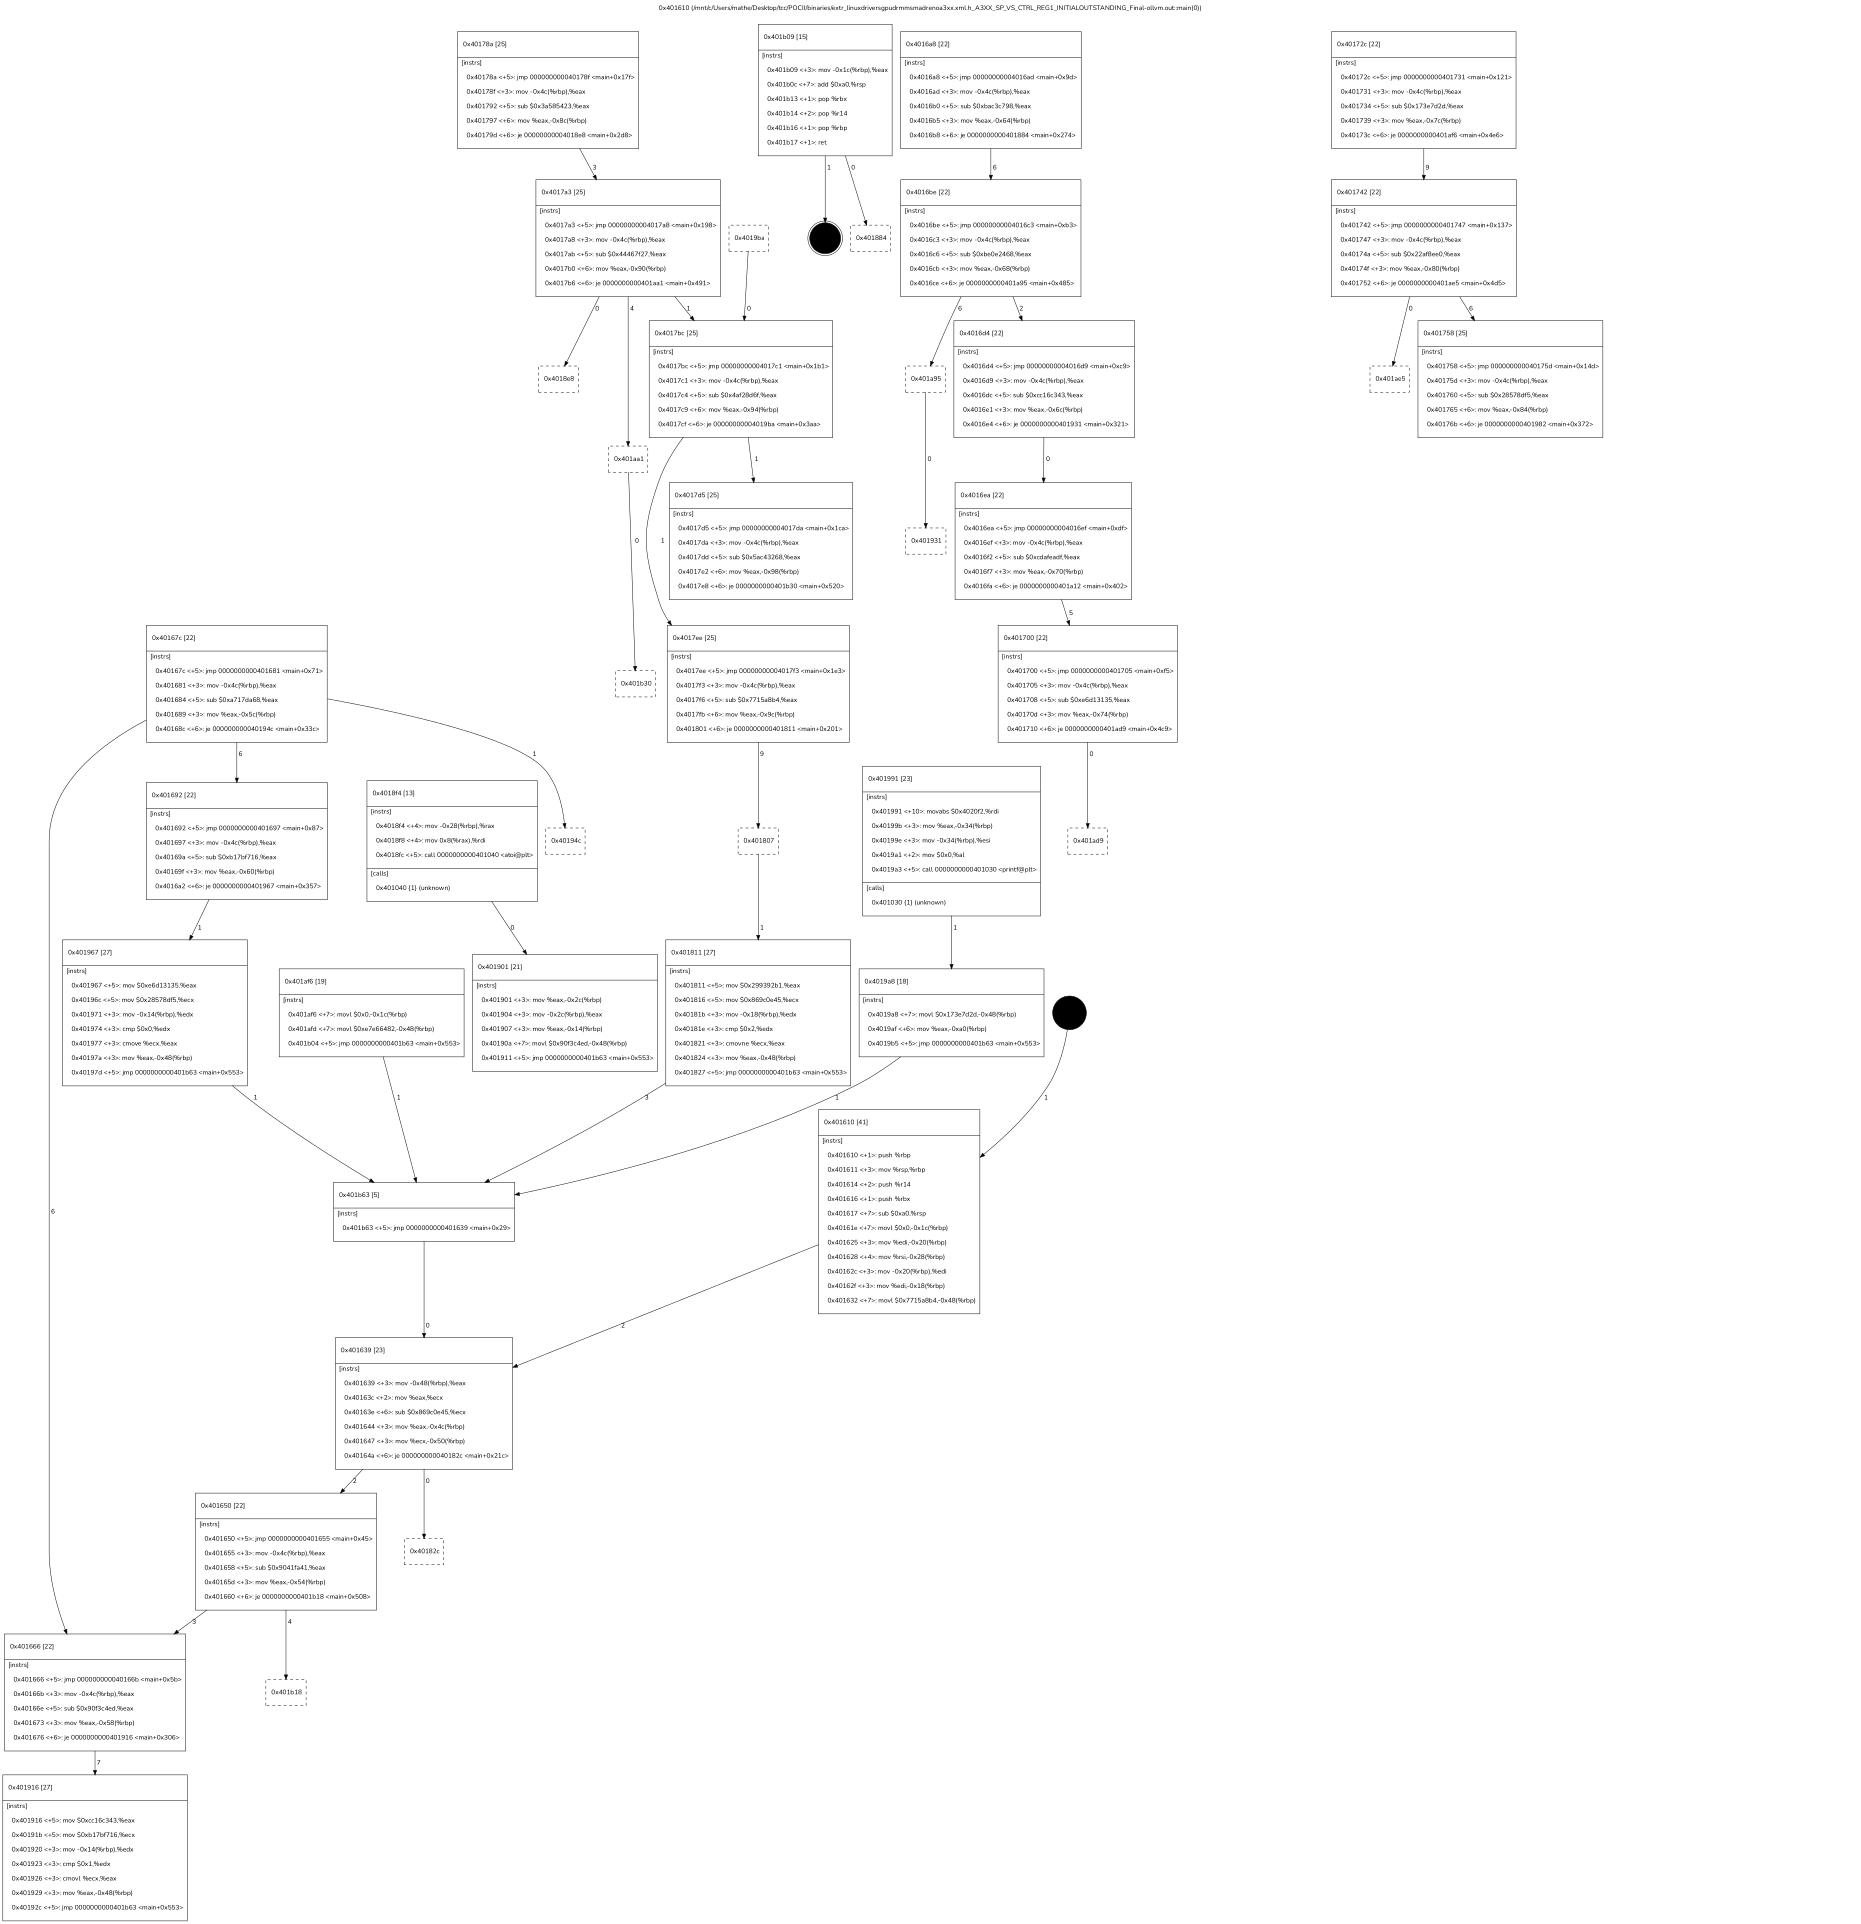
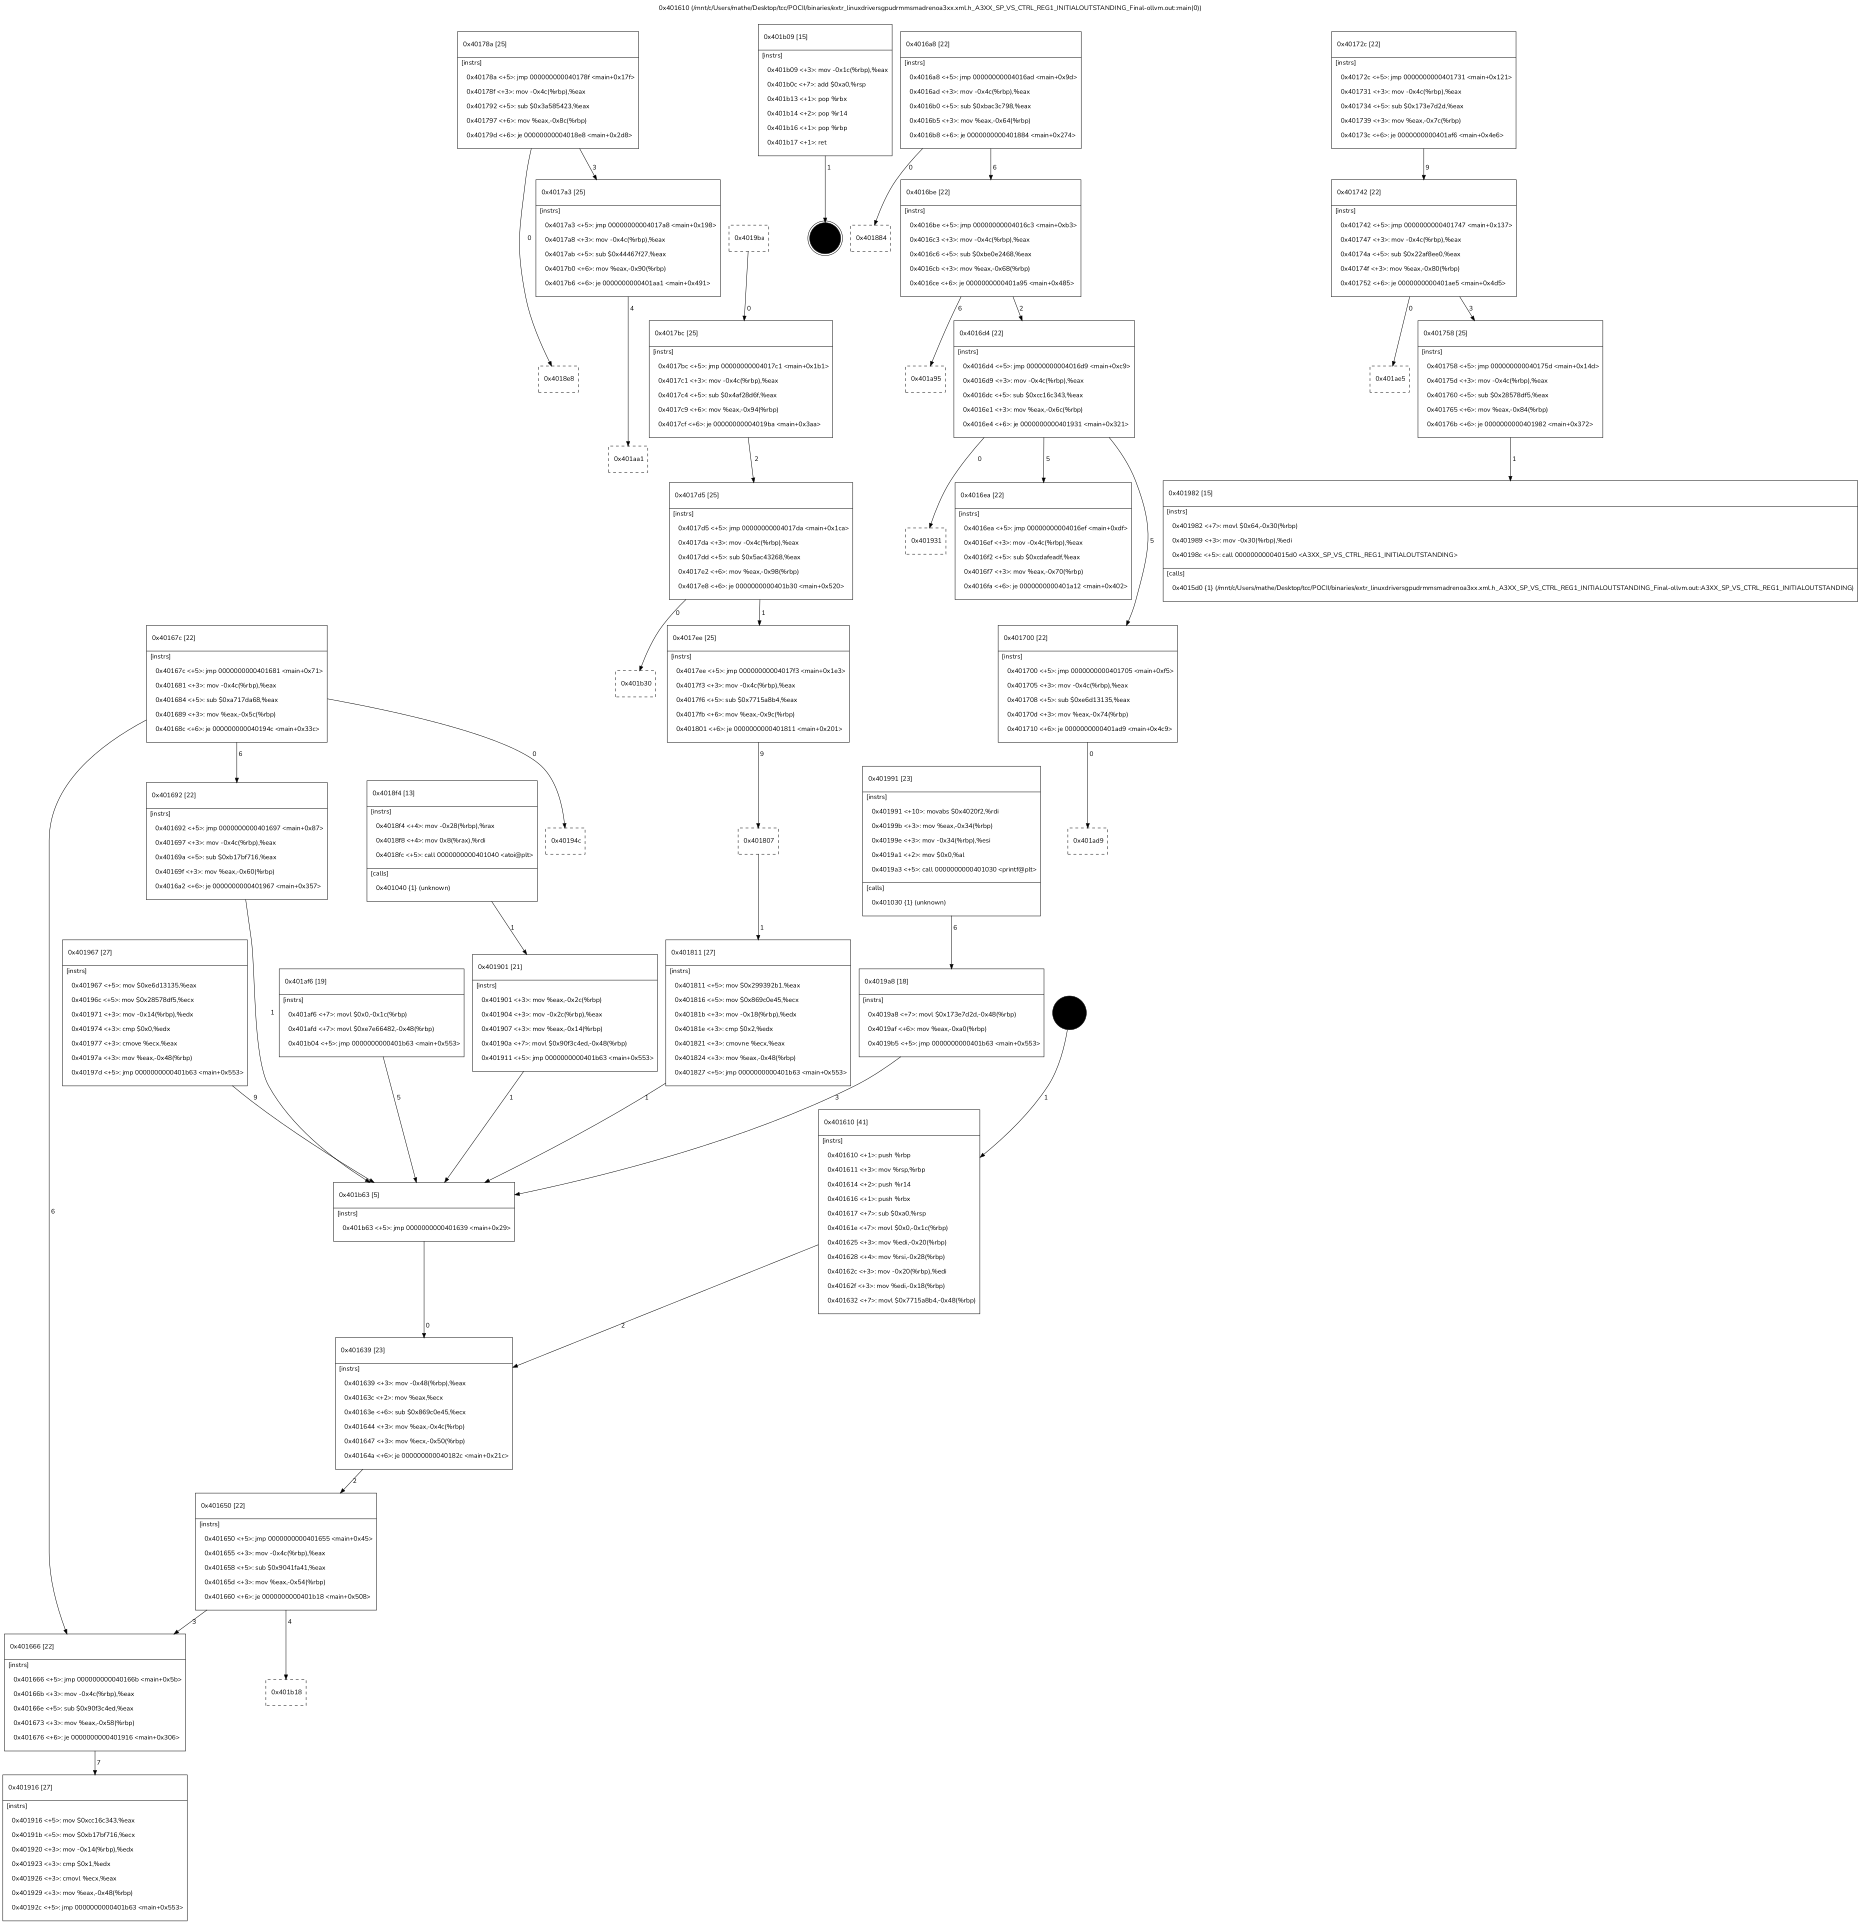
edge "0x401b09 [15]" -> "0x401884": now "0x4016a8 [22]" -> "0x401884"
edge "0x4017a3 [25]" -> "0x4017bc [25]": removed, label "1"
edge "0x401742 [22]" -> "0x401758 [25]": label " 6" -> " 3"
edge "0x4017a3 [25]" -> "0x4018e8": now "0x40178a [25]" -> "0x4018e8"
edge "0x401a95" -> "0x401931": now "0x4016d4 [22]" -> "0x401931"
edge "0x4017bc [25]" -> "0x4017d5 [25]": label " 1" -> " 2"
edge "0x4016d4 [22]" -> "0x4016ea [22]": label " 0" -> " 5"
edge "0x4017bc [25]" -> "0x4017ee [25]": now "0x4017d5 [25]" -> "0x4017ee [25]"
node "0x401982 [15]": added
edge "0x401aa1" -> "0x401b30": now "0x4017d5 [25]" -> "0x401b30"
edge "0x4016ea [22]" -> "0x401700 [22]": now "0x4016d4 [22]" -> "0x401700 [22]"
edge "0x40167c [22]" -> "0x40194c": label " 1" -> " 0"
edge "0x401692 [22]" -> "0x401967 [27]": now "0x401692 [22]" -> "0x401b63 [5]"
edge "0x4018f4 [13]" -> "0x401901 [21]": label " 0" -> " 1"
edge "0x401991 [23]" -> "0x4019a8 [18]": label " 1" -> " 6"
edge "0x401967 [27]" -> "0x401b63 [5]": label " 1" -> " 9"
edge "0x401af6 [19]" -> "0x401b63 [5]": label " 1" -> " 5"
edge "0x401811 [27]" -> "0x401b63 [5]": label " 3" -> " 1"
edge "0x4019a8 [18]" -> "0x401b63 [5]": label " 1" -> " 3"
edge "0x401901 [21]" -> "0x401b63 [5]": added, label "1"
node "0x40182c": removed
